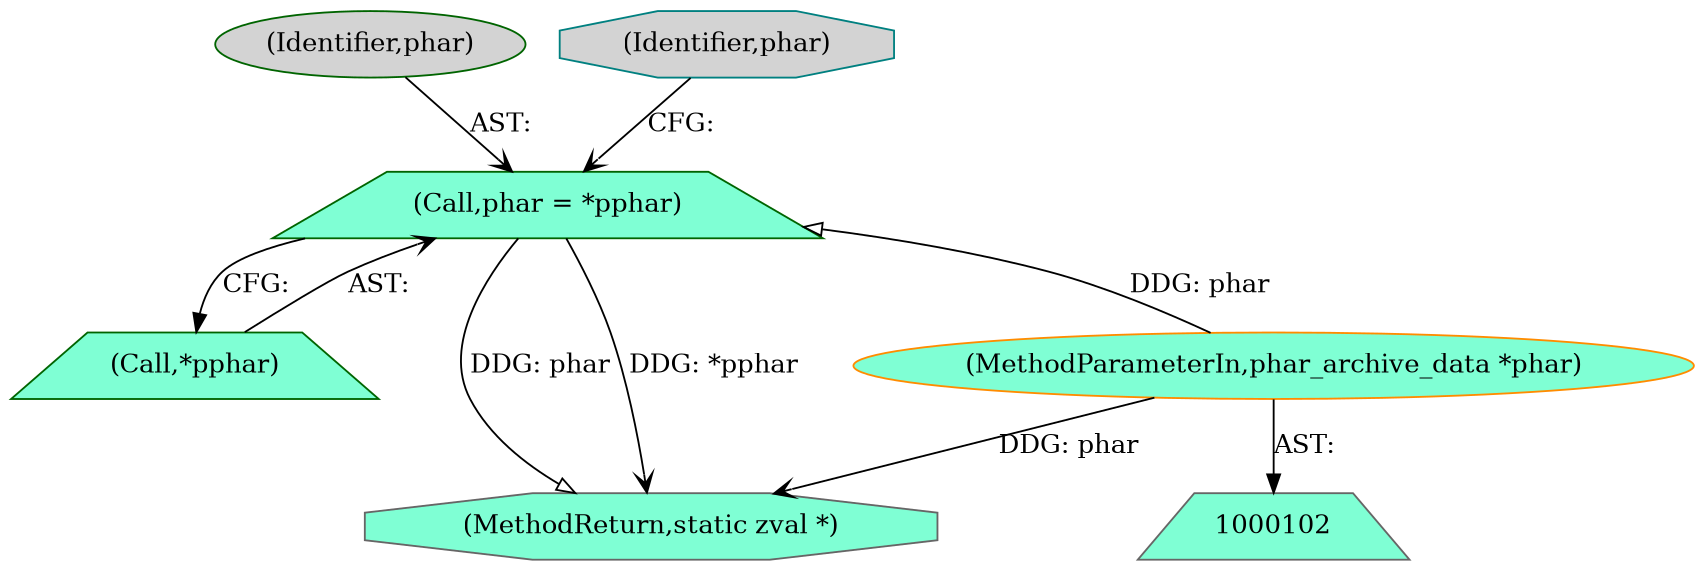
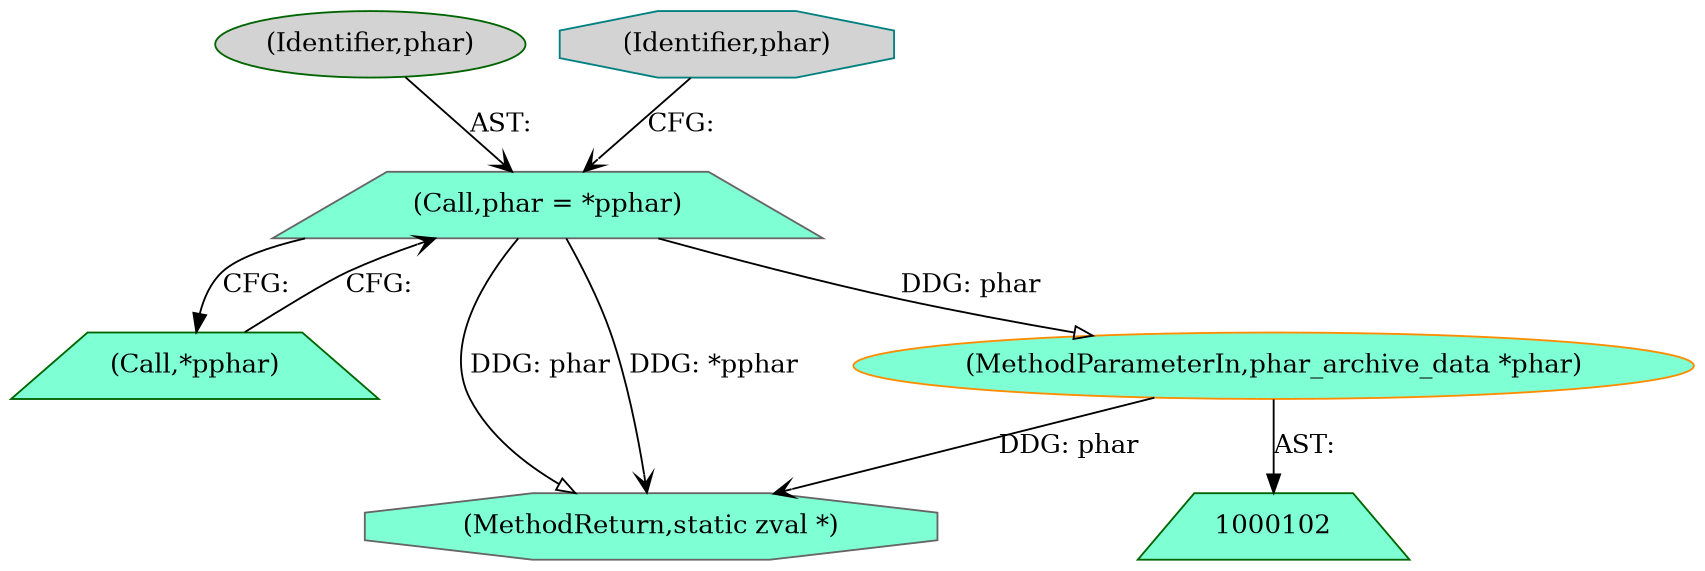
node "(Call,phar = *pphar)": color darkgreen -> gray40
edge "(MethodParameterIn,phar_archive_data *phar)" -> "(Call,phar = *pphar)": reversed
edge "(Call,*pphar)" -> "(Call,phar = *pphar)": label "AST: " -> "CFG: "
node "1000102": color gray40 -> darkgreen
